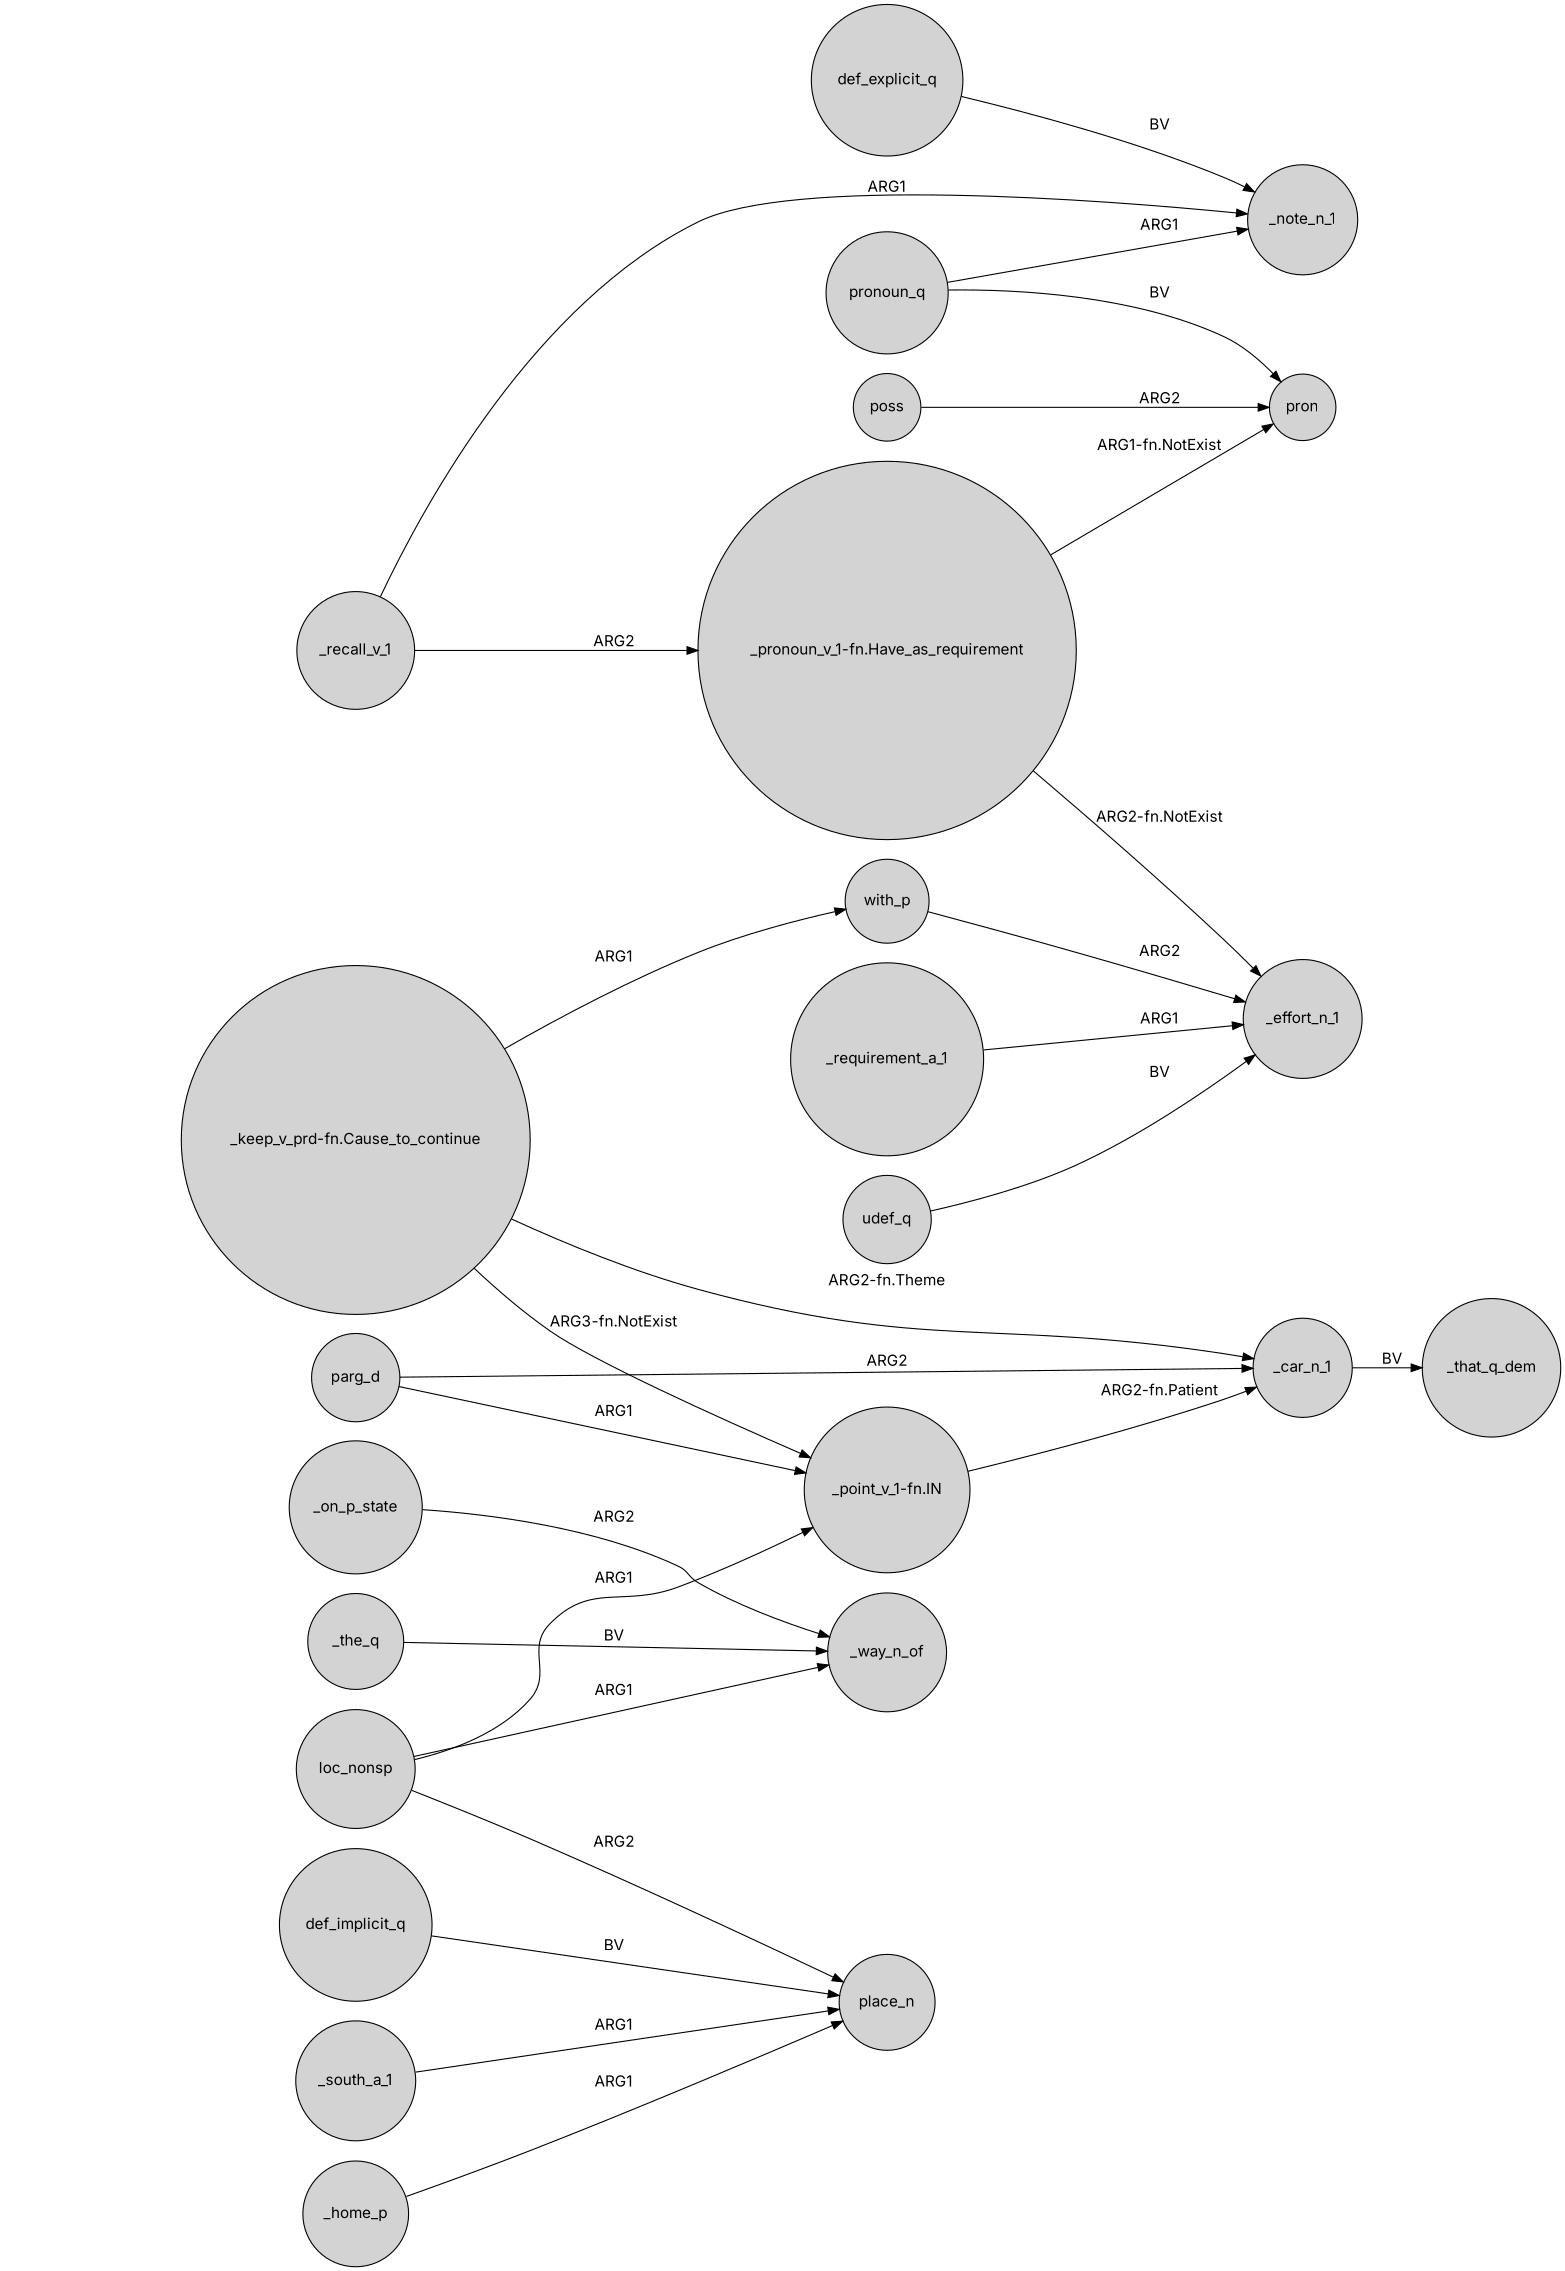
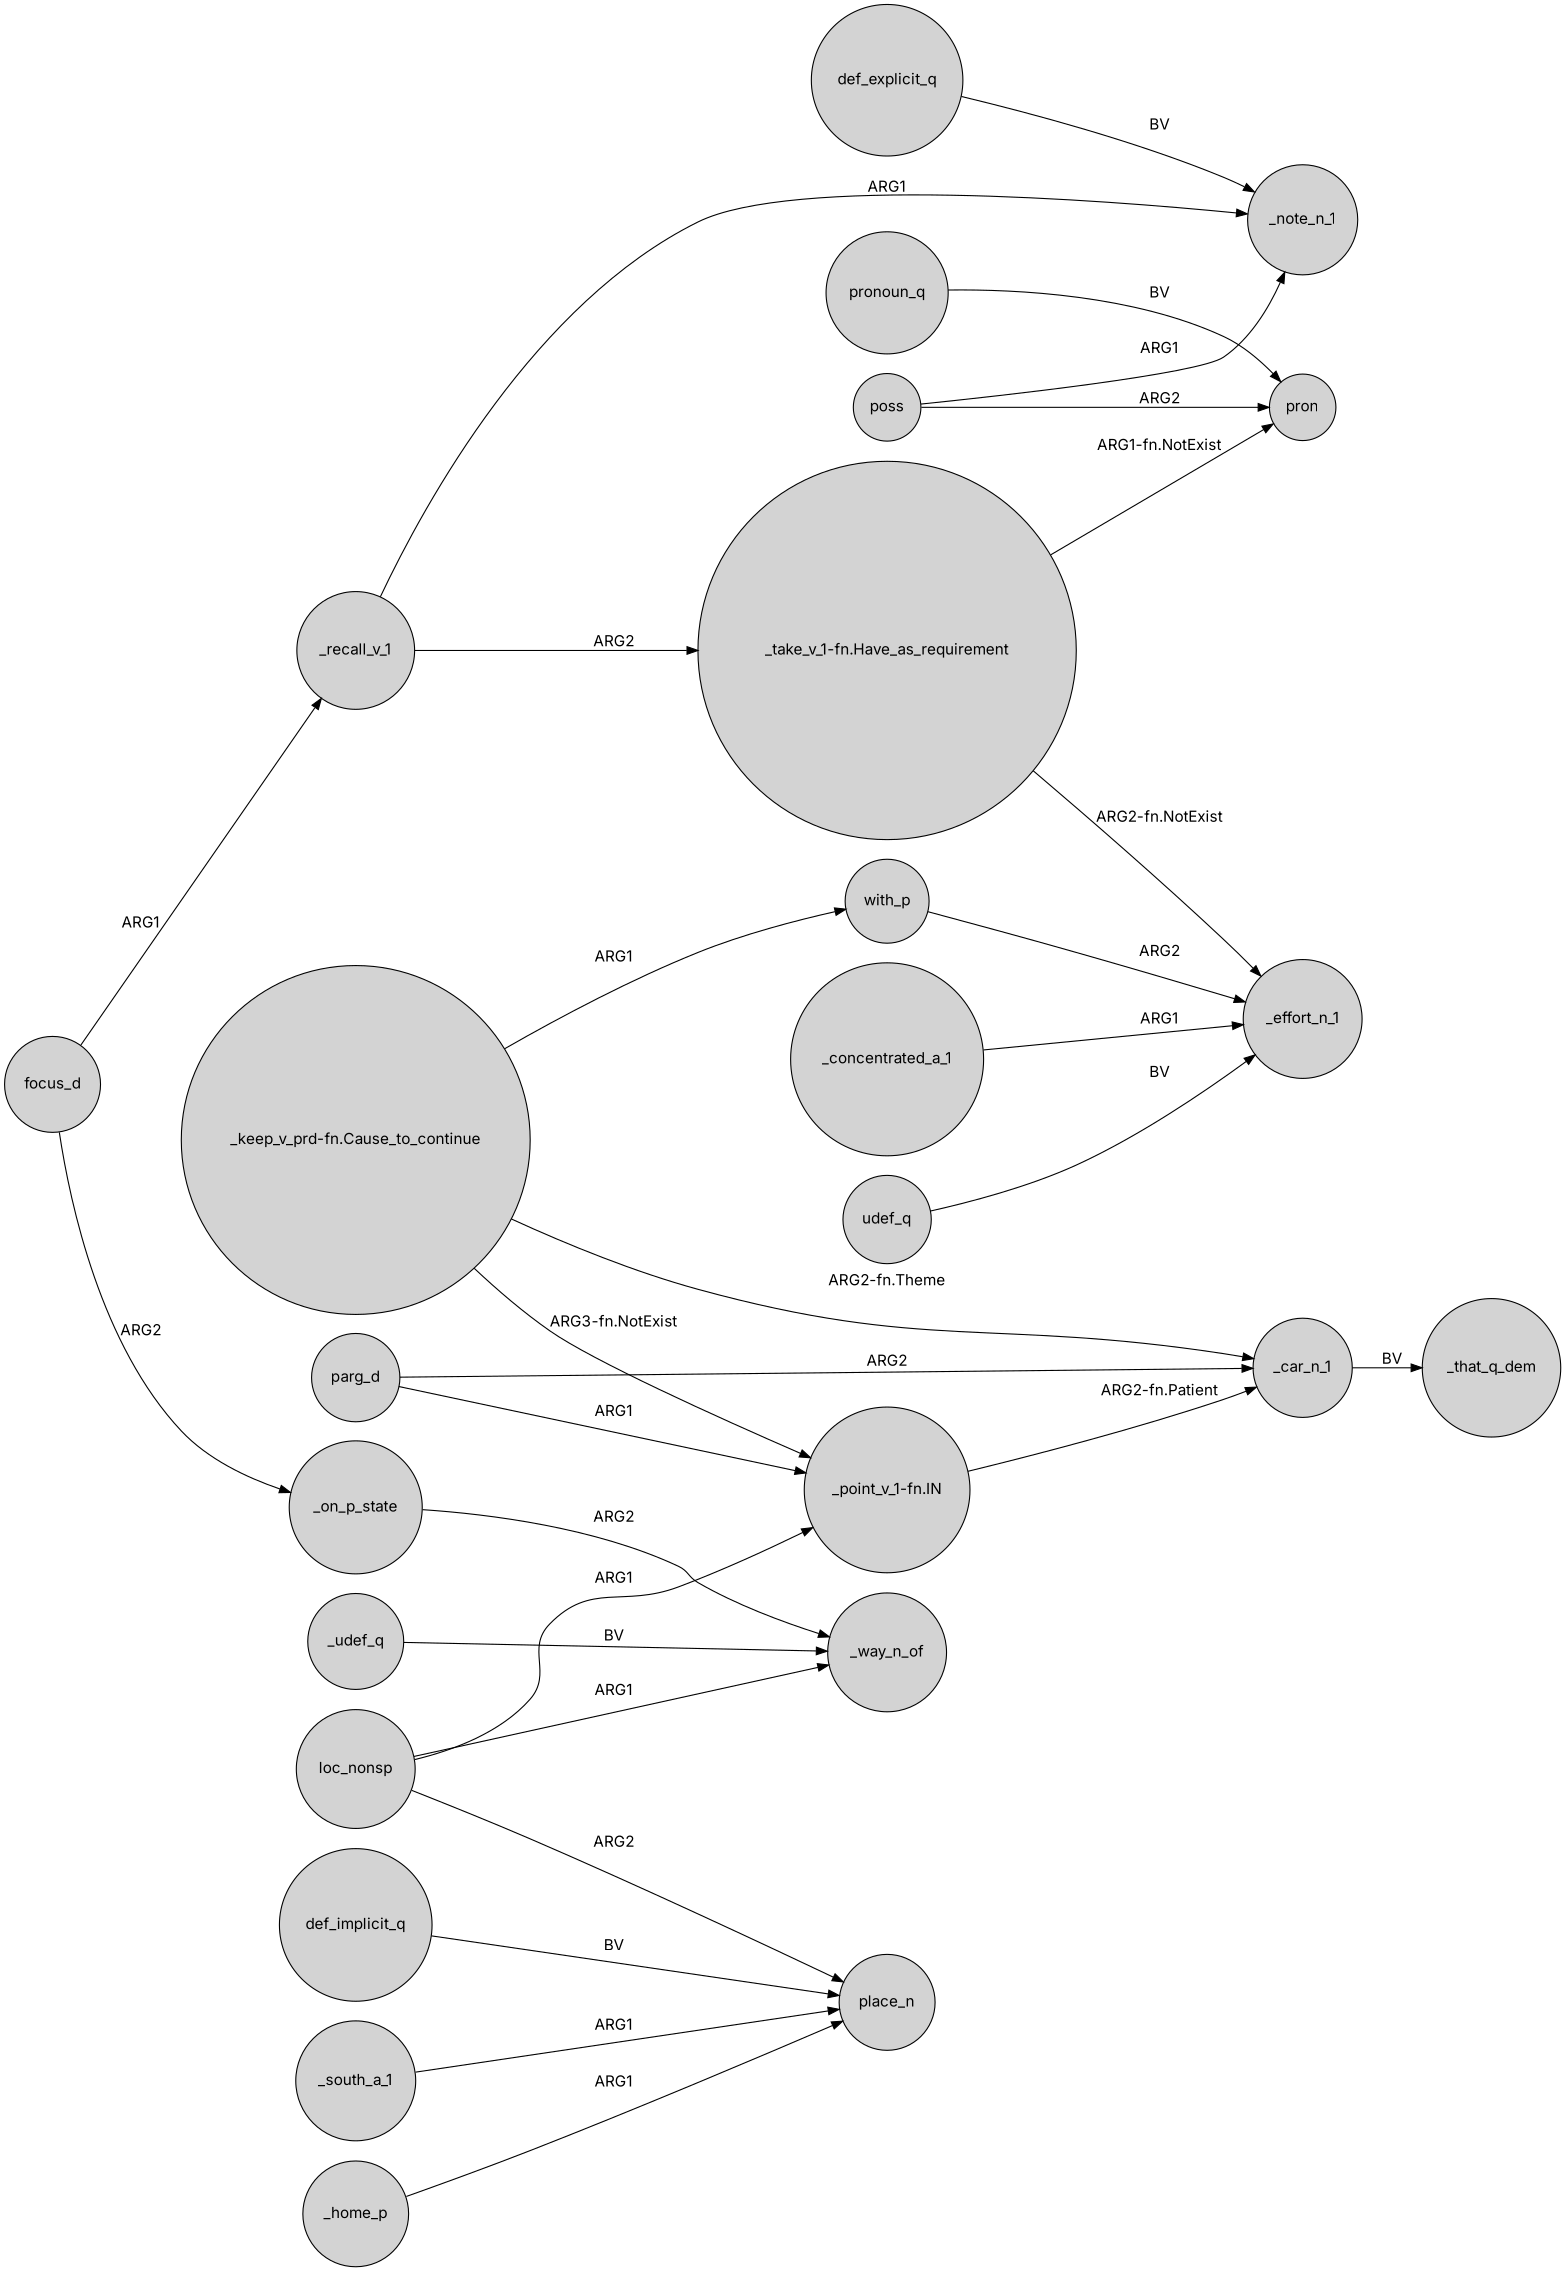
edge "pronoun_q" -> "_note_n_1": now "poss" -> "_note_n_1"
node "_pronoun_v_1-fn.Have_as_requirement": label "_pronoun_v_1-fn.Have_as_requirement" -> "_take_v_1-fn.Have_as_requirement"
node "_requirement_a_1": label "_requirement_a_1" -> "_concentrated_a_1"
node "focus_d": added
node "_the_q": label "_the_q" -> "_udef_q"
